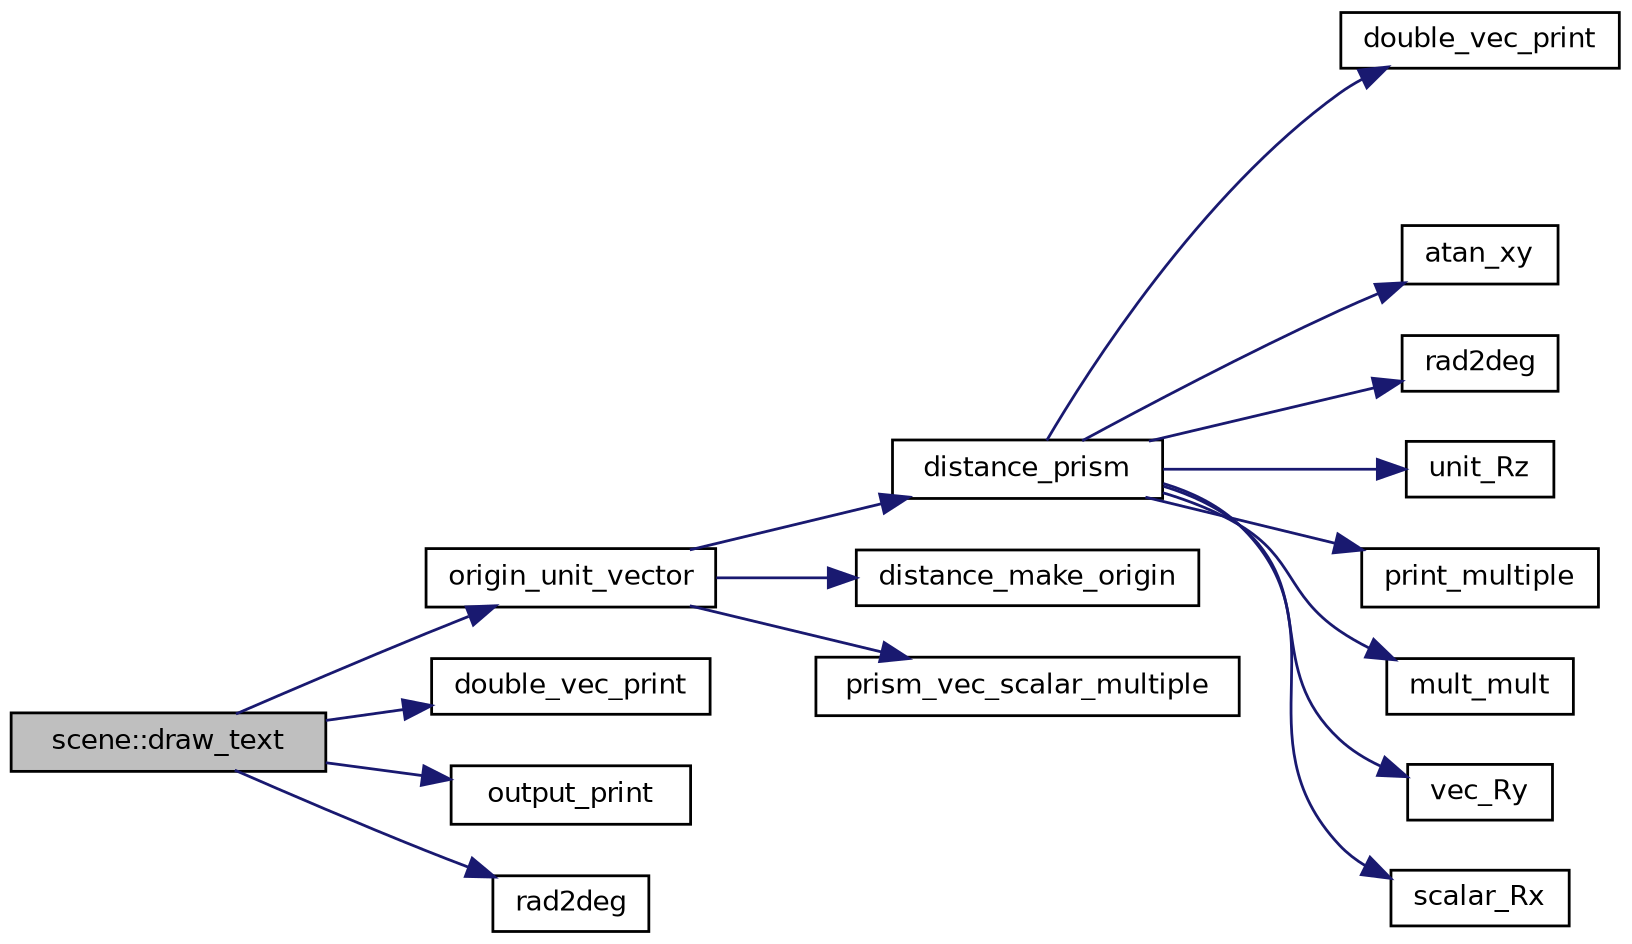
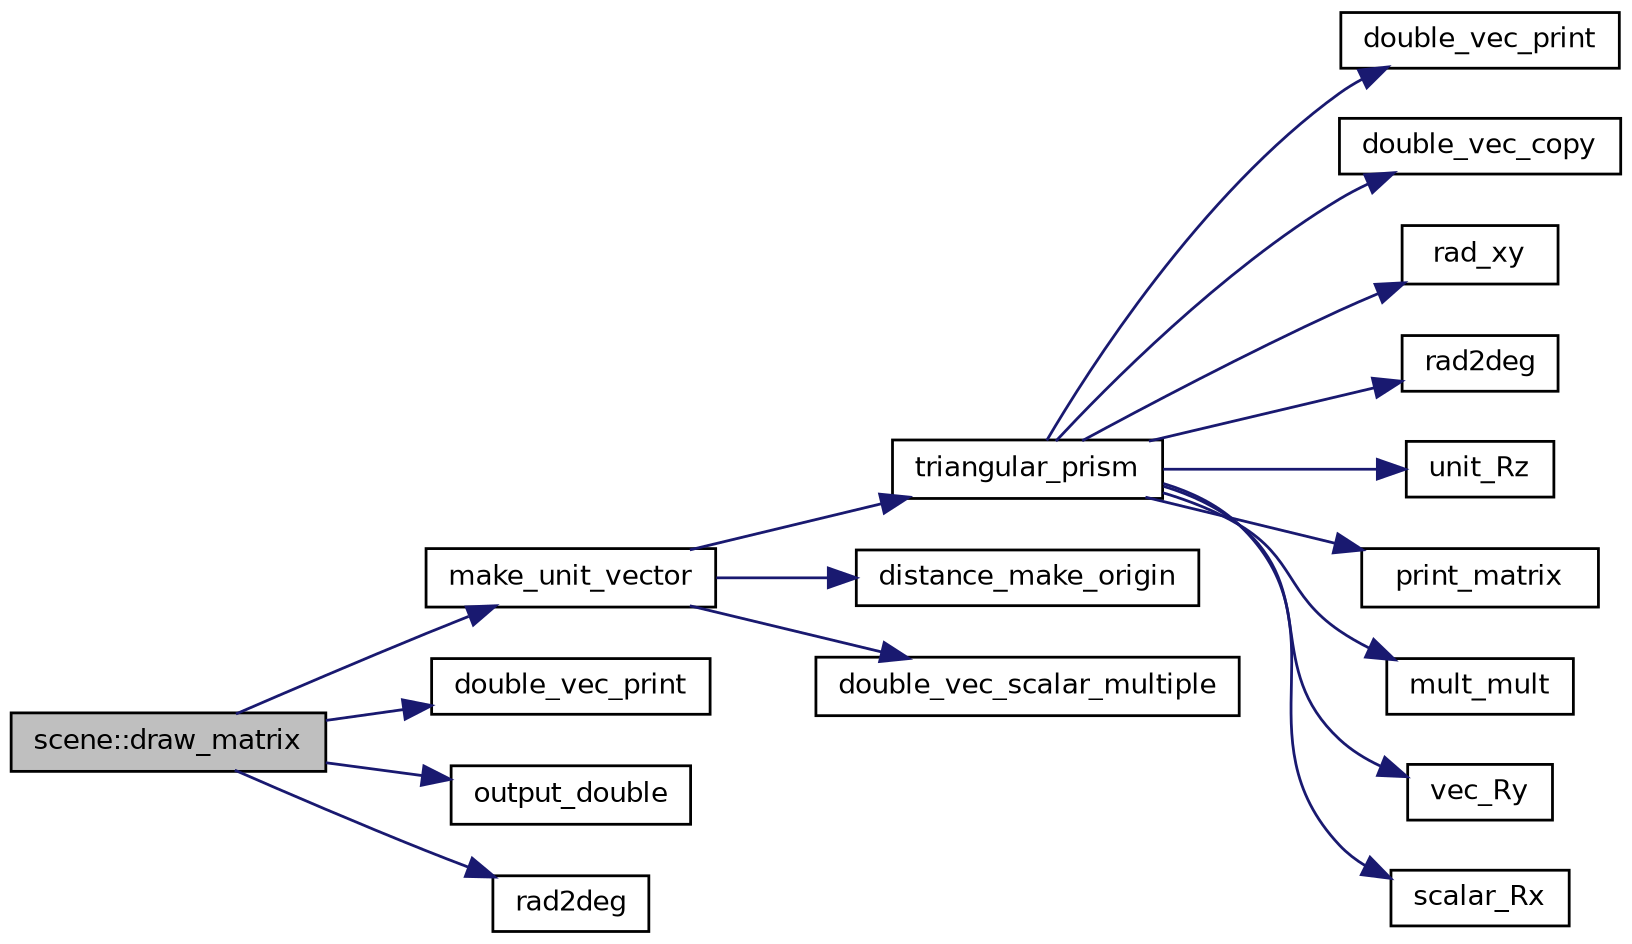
node "double_vec_copy": added
node "atan_xy": label "atan_xy" -> "rad_xy"
node "distance_prism": label "distance_prism" -> "triangular_prism"
node "origin_unit_vector": label "origin_unit_vector" -> "make_unit_vector"
node "print_multiple": label "print_multiple" -> "print_matrix"
node "prism_vec_scalar_multiple": label "prism_vec_scalar_multiple" -> "double_vec_scalar_multiple"
node "scene::draw_text": label "scene::draw_text" -> "scene::draw_matrix"
node "output_print": label "output_print" -> "output_double"
